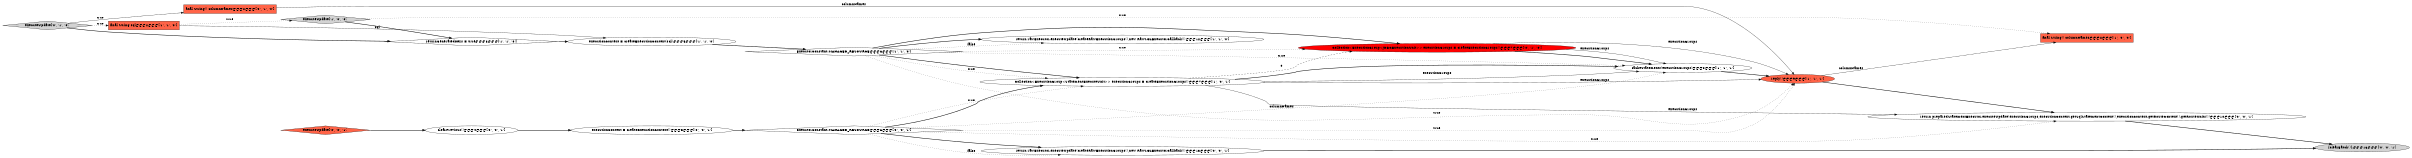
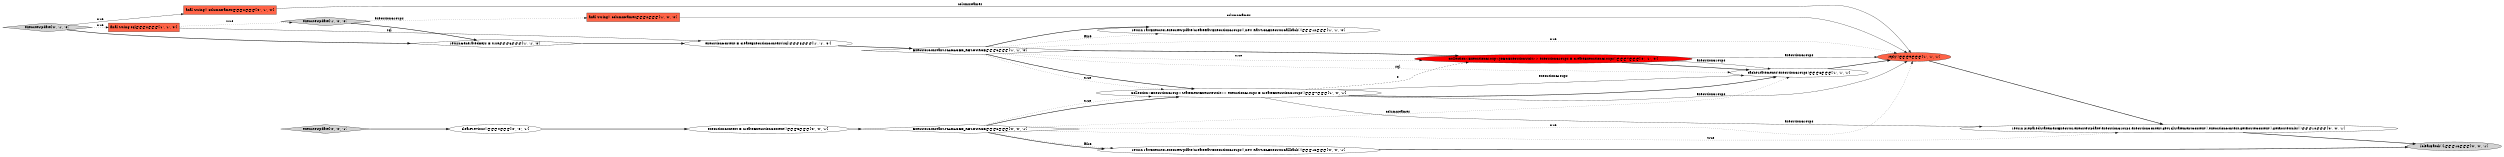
edge "executeUpdate['1', '0', '0']" -> "final String(( columnNames@@@2@@@['1', '0', '0']": label "true" -> "executionGroups"
edge "ExecutorConstant.MANAGED_RESOURCE@@@6@@@['1', '1', '0']" -> "cacheStatements(executionGroups)@@@8@@@['1', '1', '1']": label "true" -> "sql"
edge "reply()@@@9@@@['1', '1', '1']" -> "final String(( columnNames@@@2@@@['1', '0', '0']": reversed
node "executeUpdate['0', '0', '1']": fillcolor tomato -> lightgray
